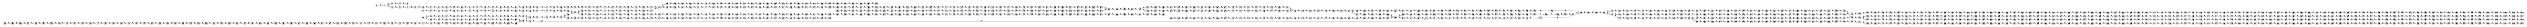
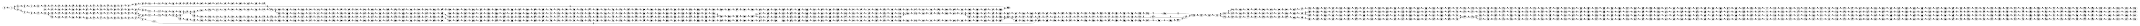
edge "S342" -> "S350": added, label "G"
node "S9": added
